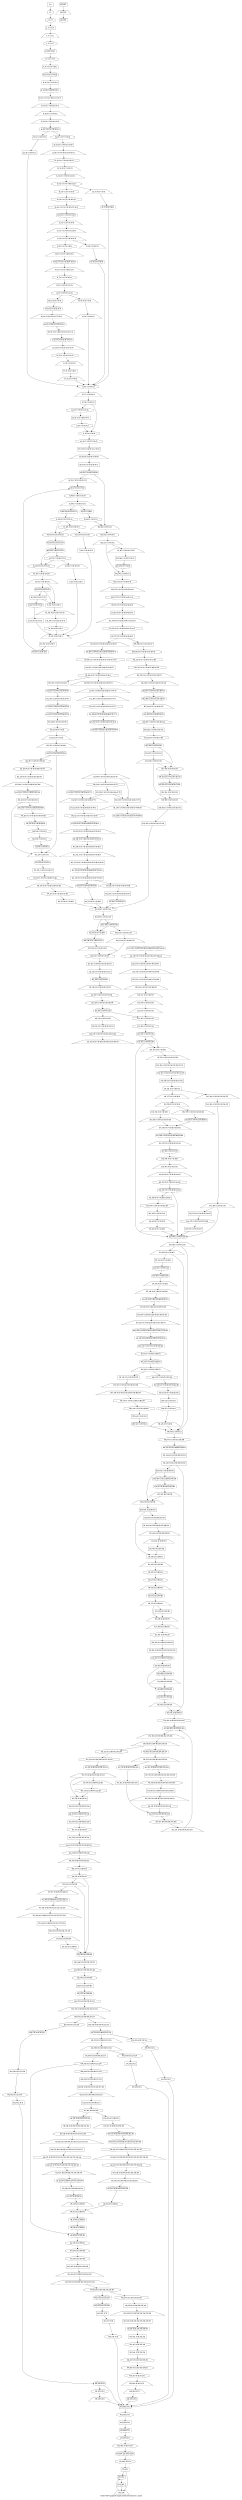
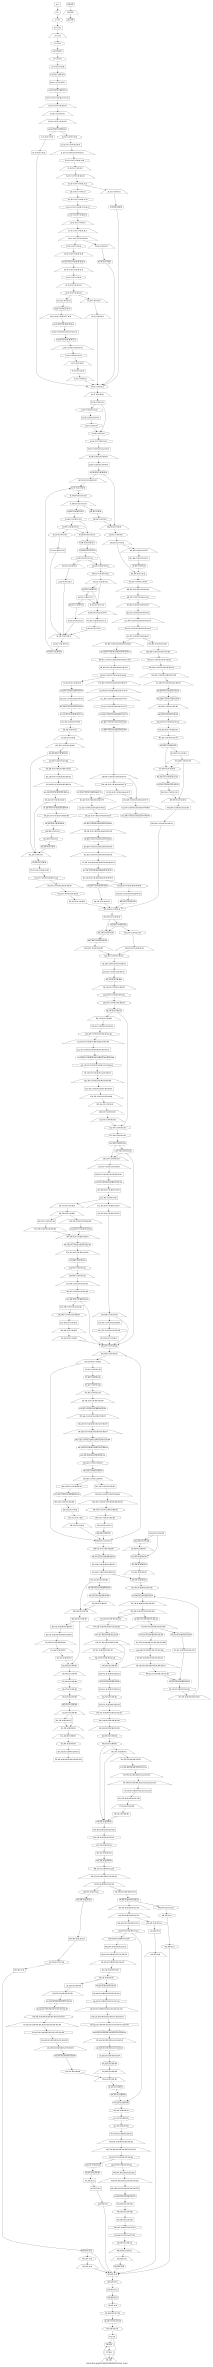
node "222, 337: 0 1 8 9 10 11 83 140 141 144 145 146 147": added
node "328, 484: 10 11 190 191 202 203": removed
